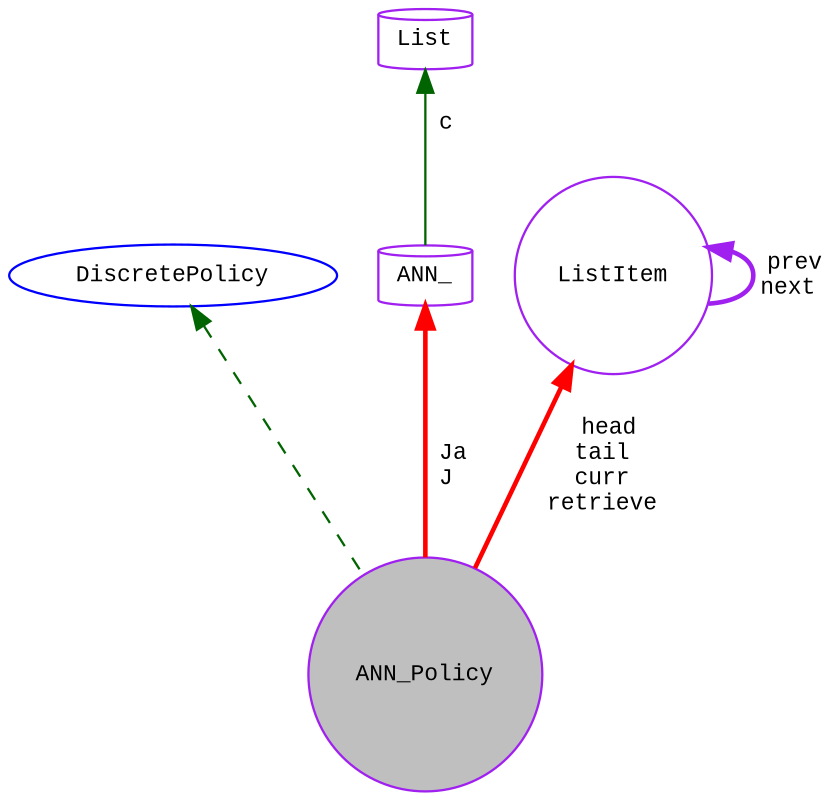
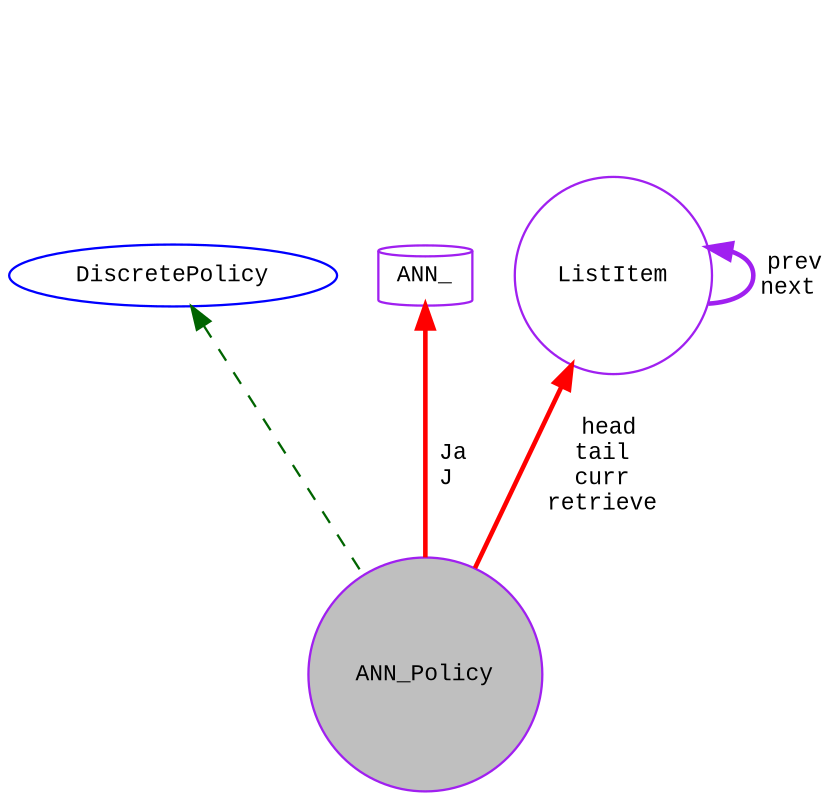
node "List": removed
